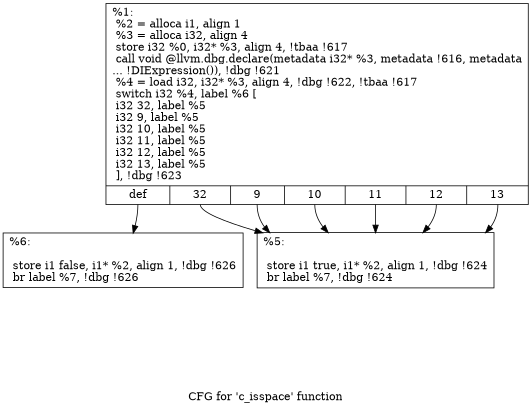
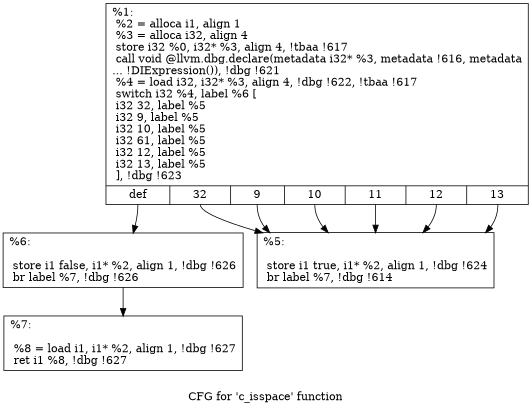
node "%1:": text "i32 11, label %5" -> "i32 61, label %5"
node "%5:": text "br label %7, !dbg !624" -> "br label %7, !dbg !614"
node "%7:": added
